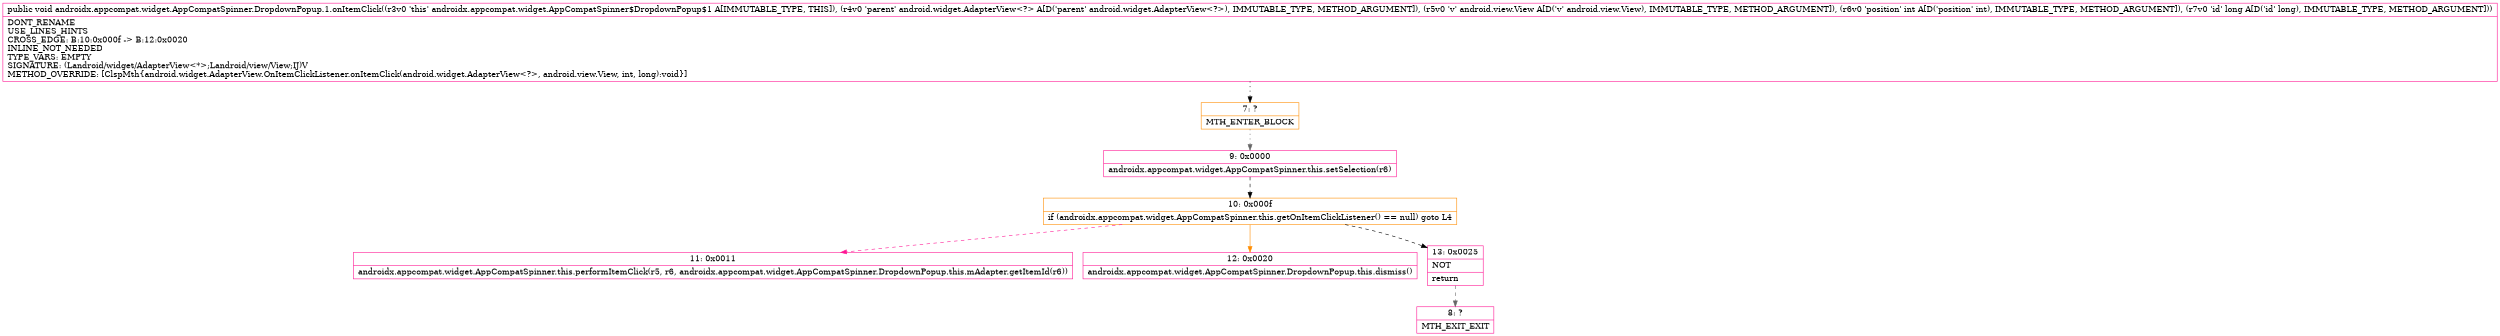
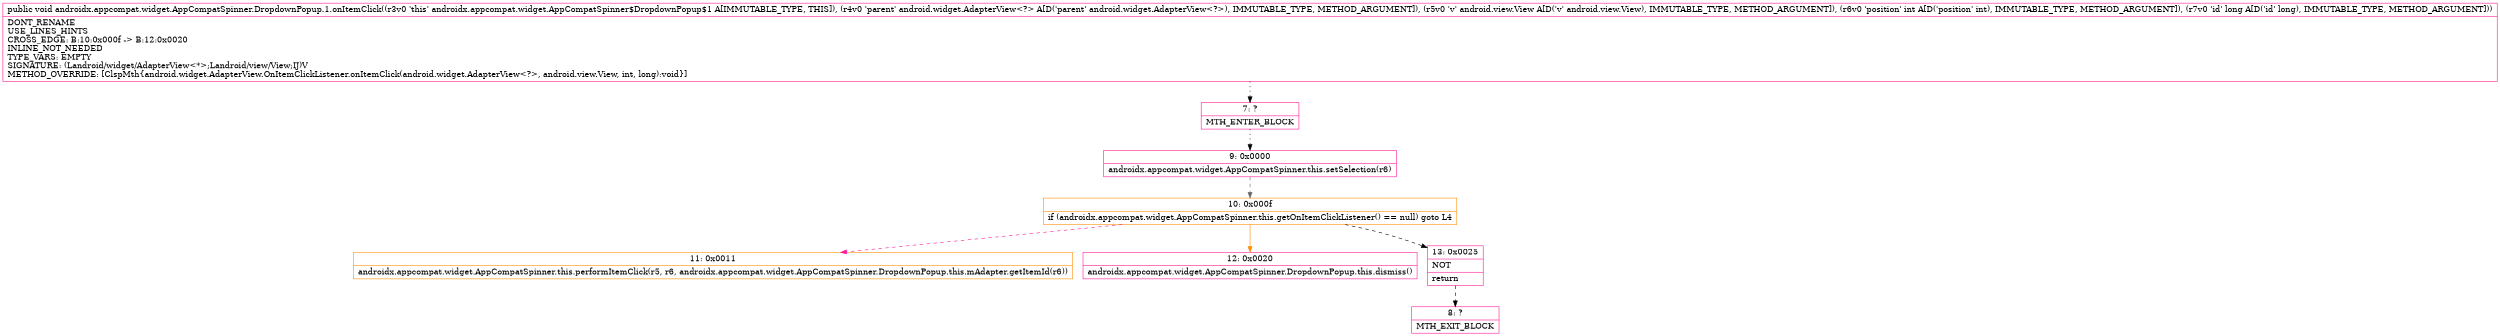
node "7: ?": color darkorange -> deeppink
edge "7: ?" -> "9: 0x0000": color gray40 -> black
edge "9: 0x0000" -> "10: 0x000f": color black -> gray40
node "11: 0x0011": color deeppink -> darkorange
edge "13: 0x0025" -> "8: ?": color gray40 -> black
node "8: ?": text "MTH_EXIT_EXIT" -> "MTH_EXIT_BLOCK"
